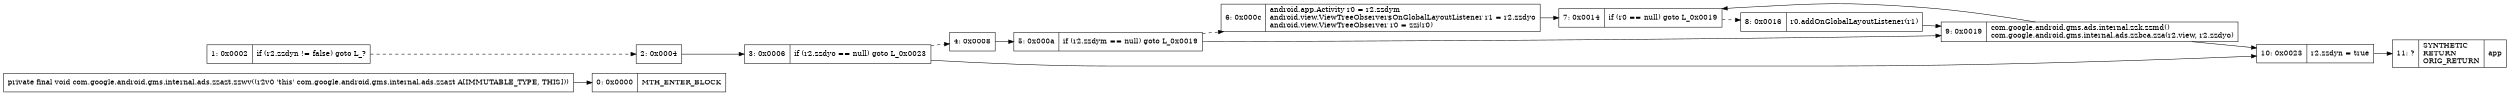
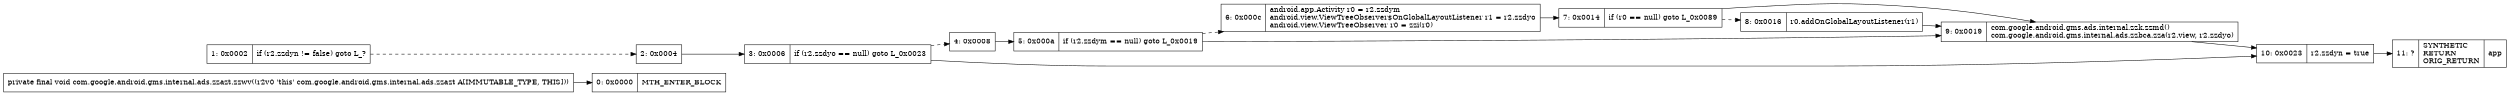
edge "9: 0x0019" -> "7: 0x0014": reversed
node "7: 0x0014": text "if (r0 == null) goto L_0x0019" -> "if (r0 == null) goto L_0x0089"
